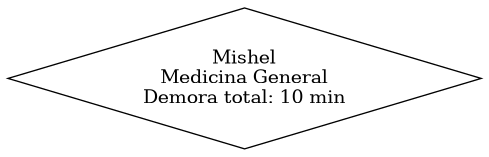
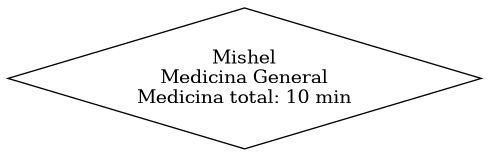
node "Mishel Medicina General Demora total: 10 min": label "Mishel Medicina General Demora total: 10 min" -> "Mishel Medicina General Medicina total: 10 min"
